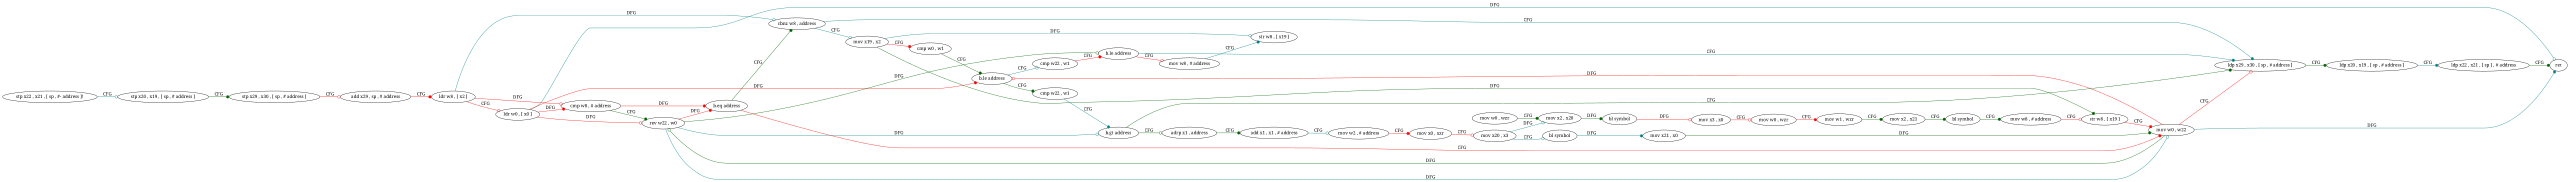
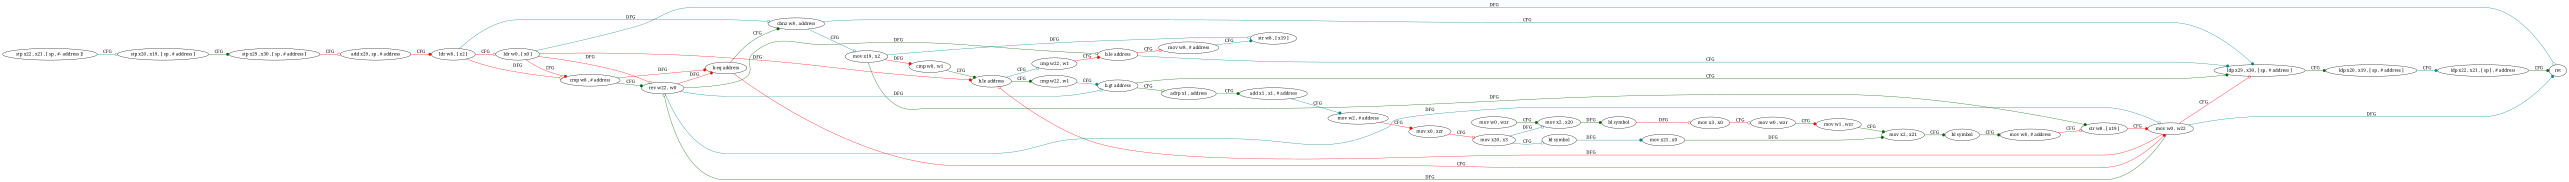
edge "mov x19 , x2" -> "cmp w0 , w1": label "CFG" -> "DFG"
edge "ldr w0 , [ x0 ]" -> "cmp w8 , # address": label "DFG" -> "CFG"
edge "add x1 , x1 , # address" -> "mov w2 , # address": arrowhead odot -> dot
edge "mov x21 , x0" -> "mov w0 , w22": now "mov x21 , x0" -> "mov x2 , x21"
